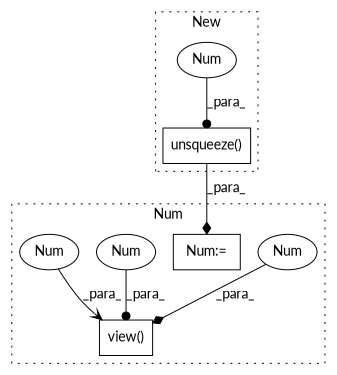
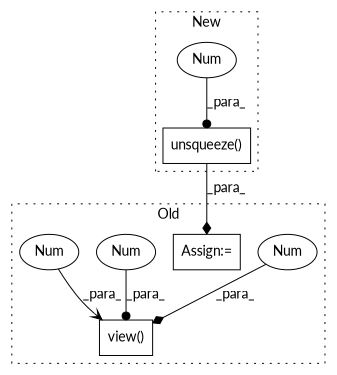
cluster "Num": label "Num" -> "Old"
node "Num:=": label "Num:=" -> "Assign:="
